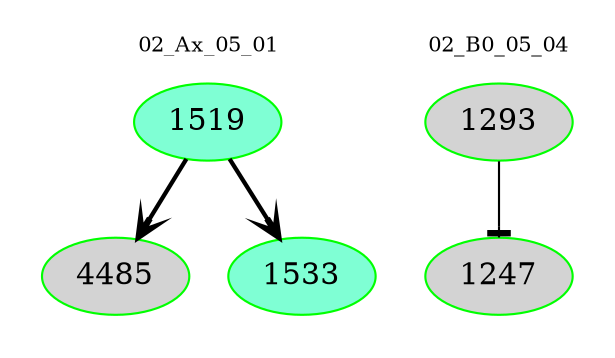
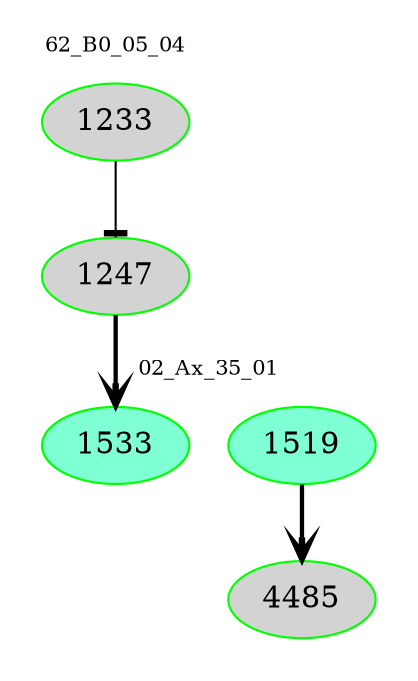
cluster "02_Ax_05_01": label "02_Ax_05_01" -> "02_Ax_35_01"
cluster "02_B0_05_04": label "02_B0_05_04" -> "62_B0_05_04"
node "1293": label "1293" -> "1233"
edge "1519" -> "1533": now "1247" -> "1533"
